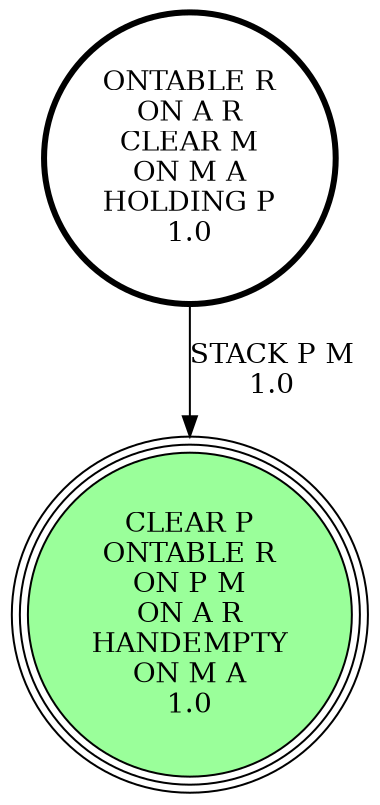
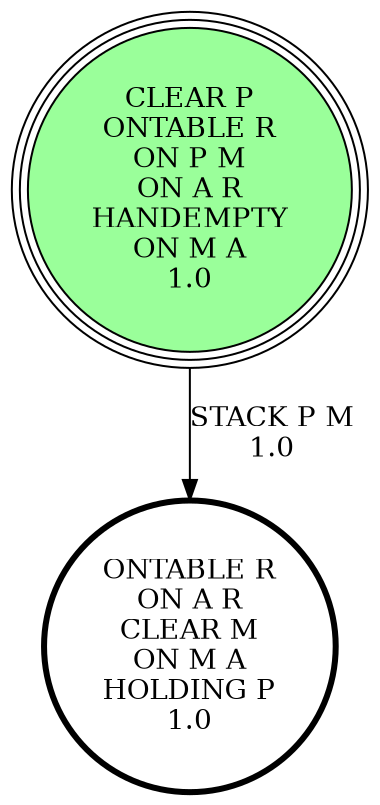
edge "ONTABLE R ON A R CLEAR M ON M A HOLDING P 1.0" -> "CLEAR P ONTABLE R ON P M ON A R HANDEMPTY ON M A 1.0": reversed
